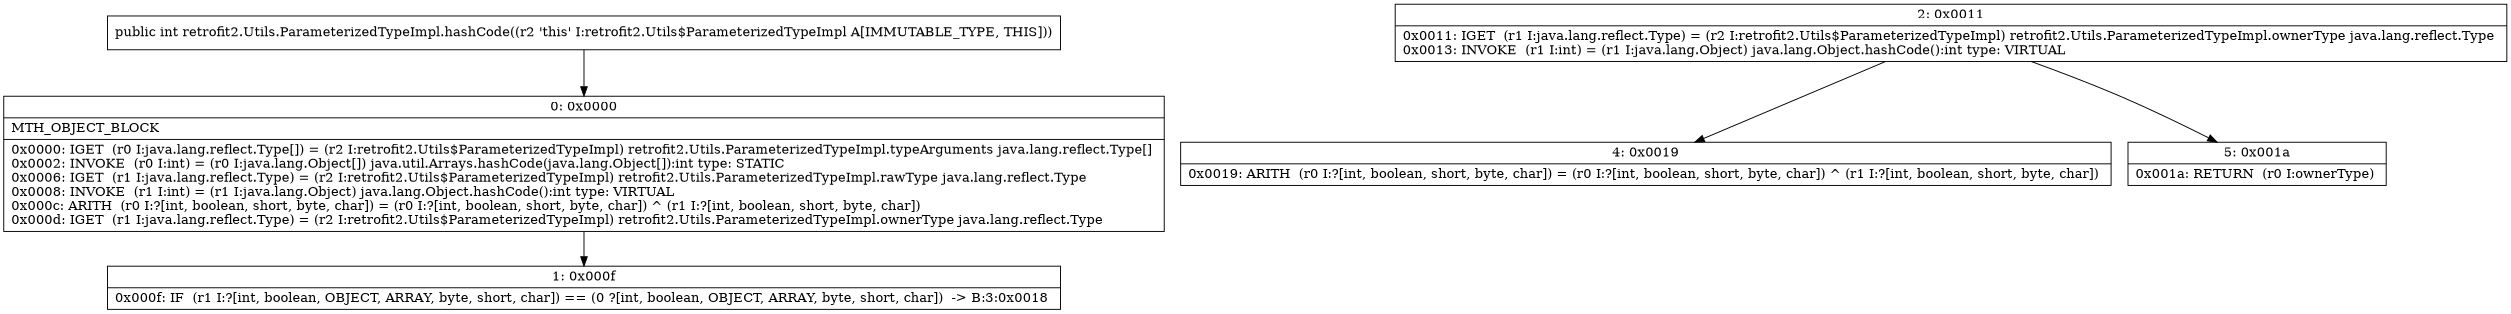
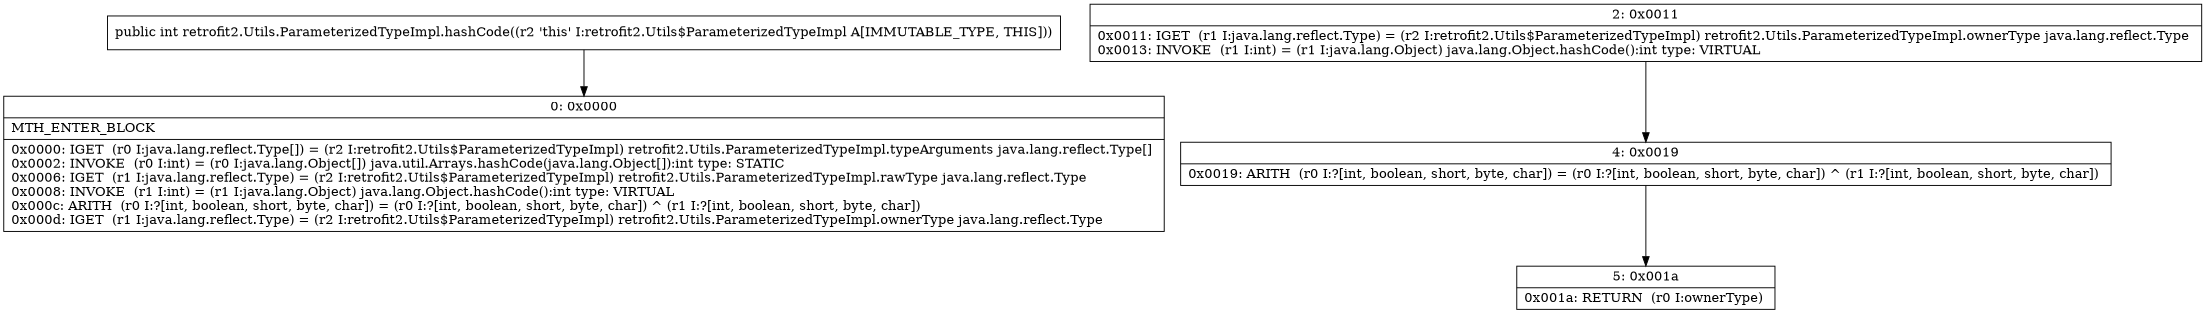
edge "2: 0x0011" -> "5: 0x001a": now "4: 0x0019" -> "5: 0x001a"
node "0: 0x0000": text "MTH_OBJECT_BLOCK" -> "MTH_ENTER_BLOCK"
node "1: 0x000f": removed
